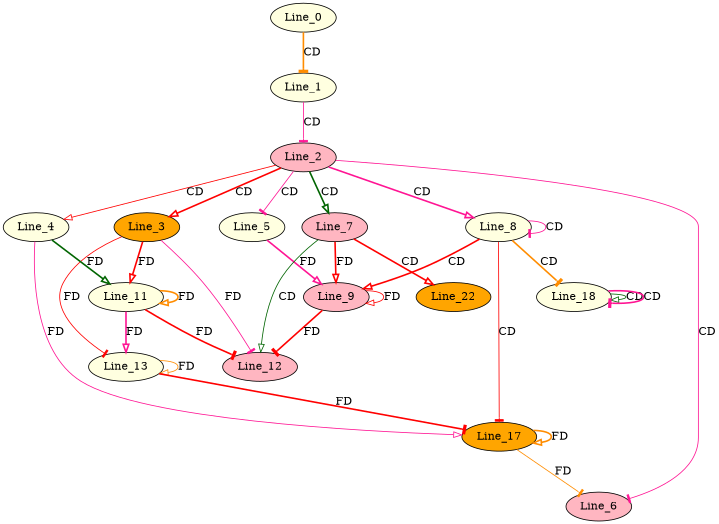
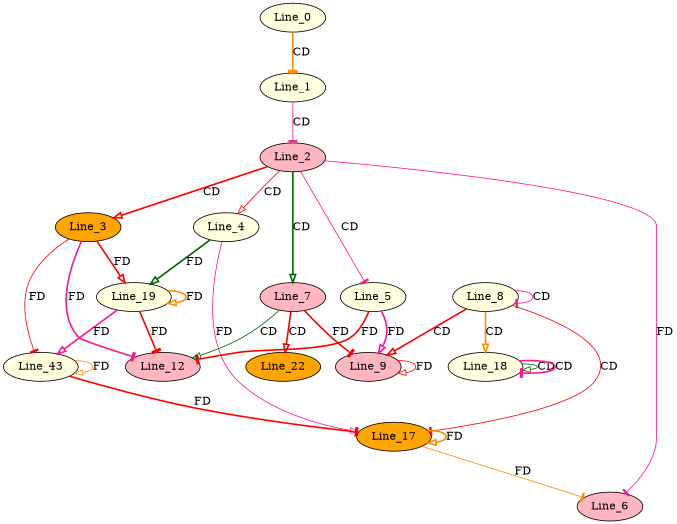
edge "Line_2" -> "Line_8": removed, label "CD"
edge "Line_7" -> "Line_9": arrowhead onormal -> tee
edge "Line_8" -> "Line_18": arrowhead tee -> onormal
edge "Line_3" -> "Line_12": style solid -> bold
node "Line_11": label "Line_11" -> "Line_19"
edge "Line_9" -> "Line_12": now "Line_5" -> "Line_12"
edge "Line_2" -> "Line_6": label "CD" -> "FD"
node "Line_13": label "Line_13" -> "Line_43"
